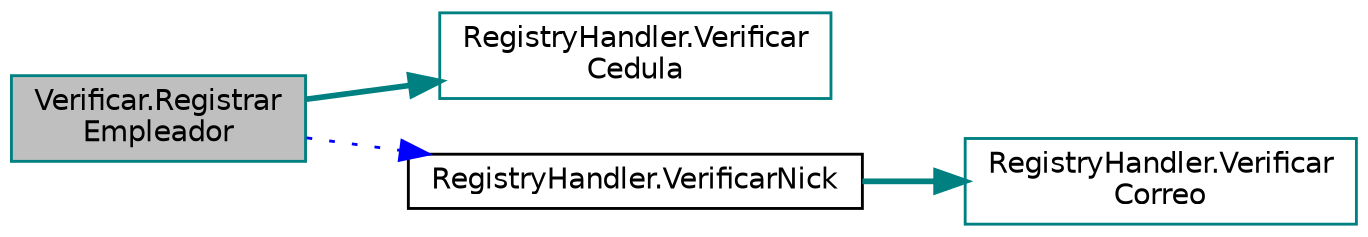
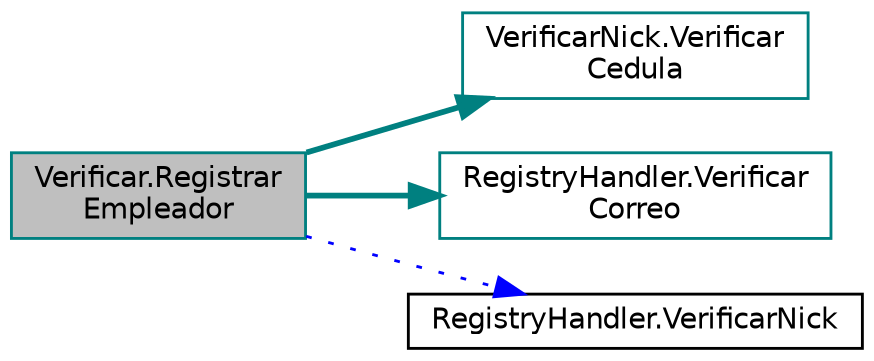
node "RegistryHandler.Verificar Cedula": label "RegistryHandler.Verificar Cedula" -> "VerificarNick.Verificar Cedula"
edge "RegistryHandler.VerificarNick" -> "RegistryHandler.Verificar Correo": now "Verificar.Registrar Empleador" -> "RegistryHandler.Verificar Correo"
